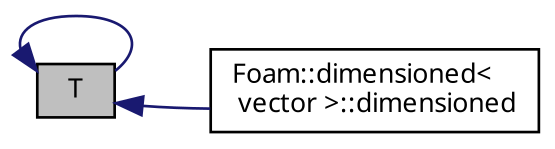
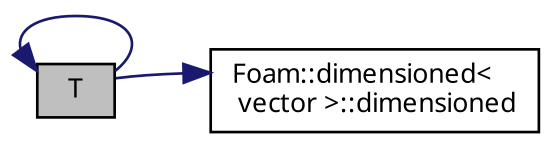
edge "Foam::dimensioned< vector >::dimensioned" -> "T": reversed
